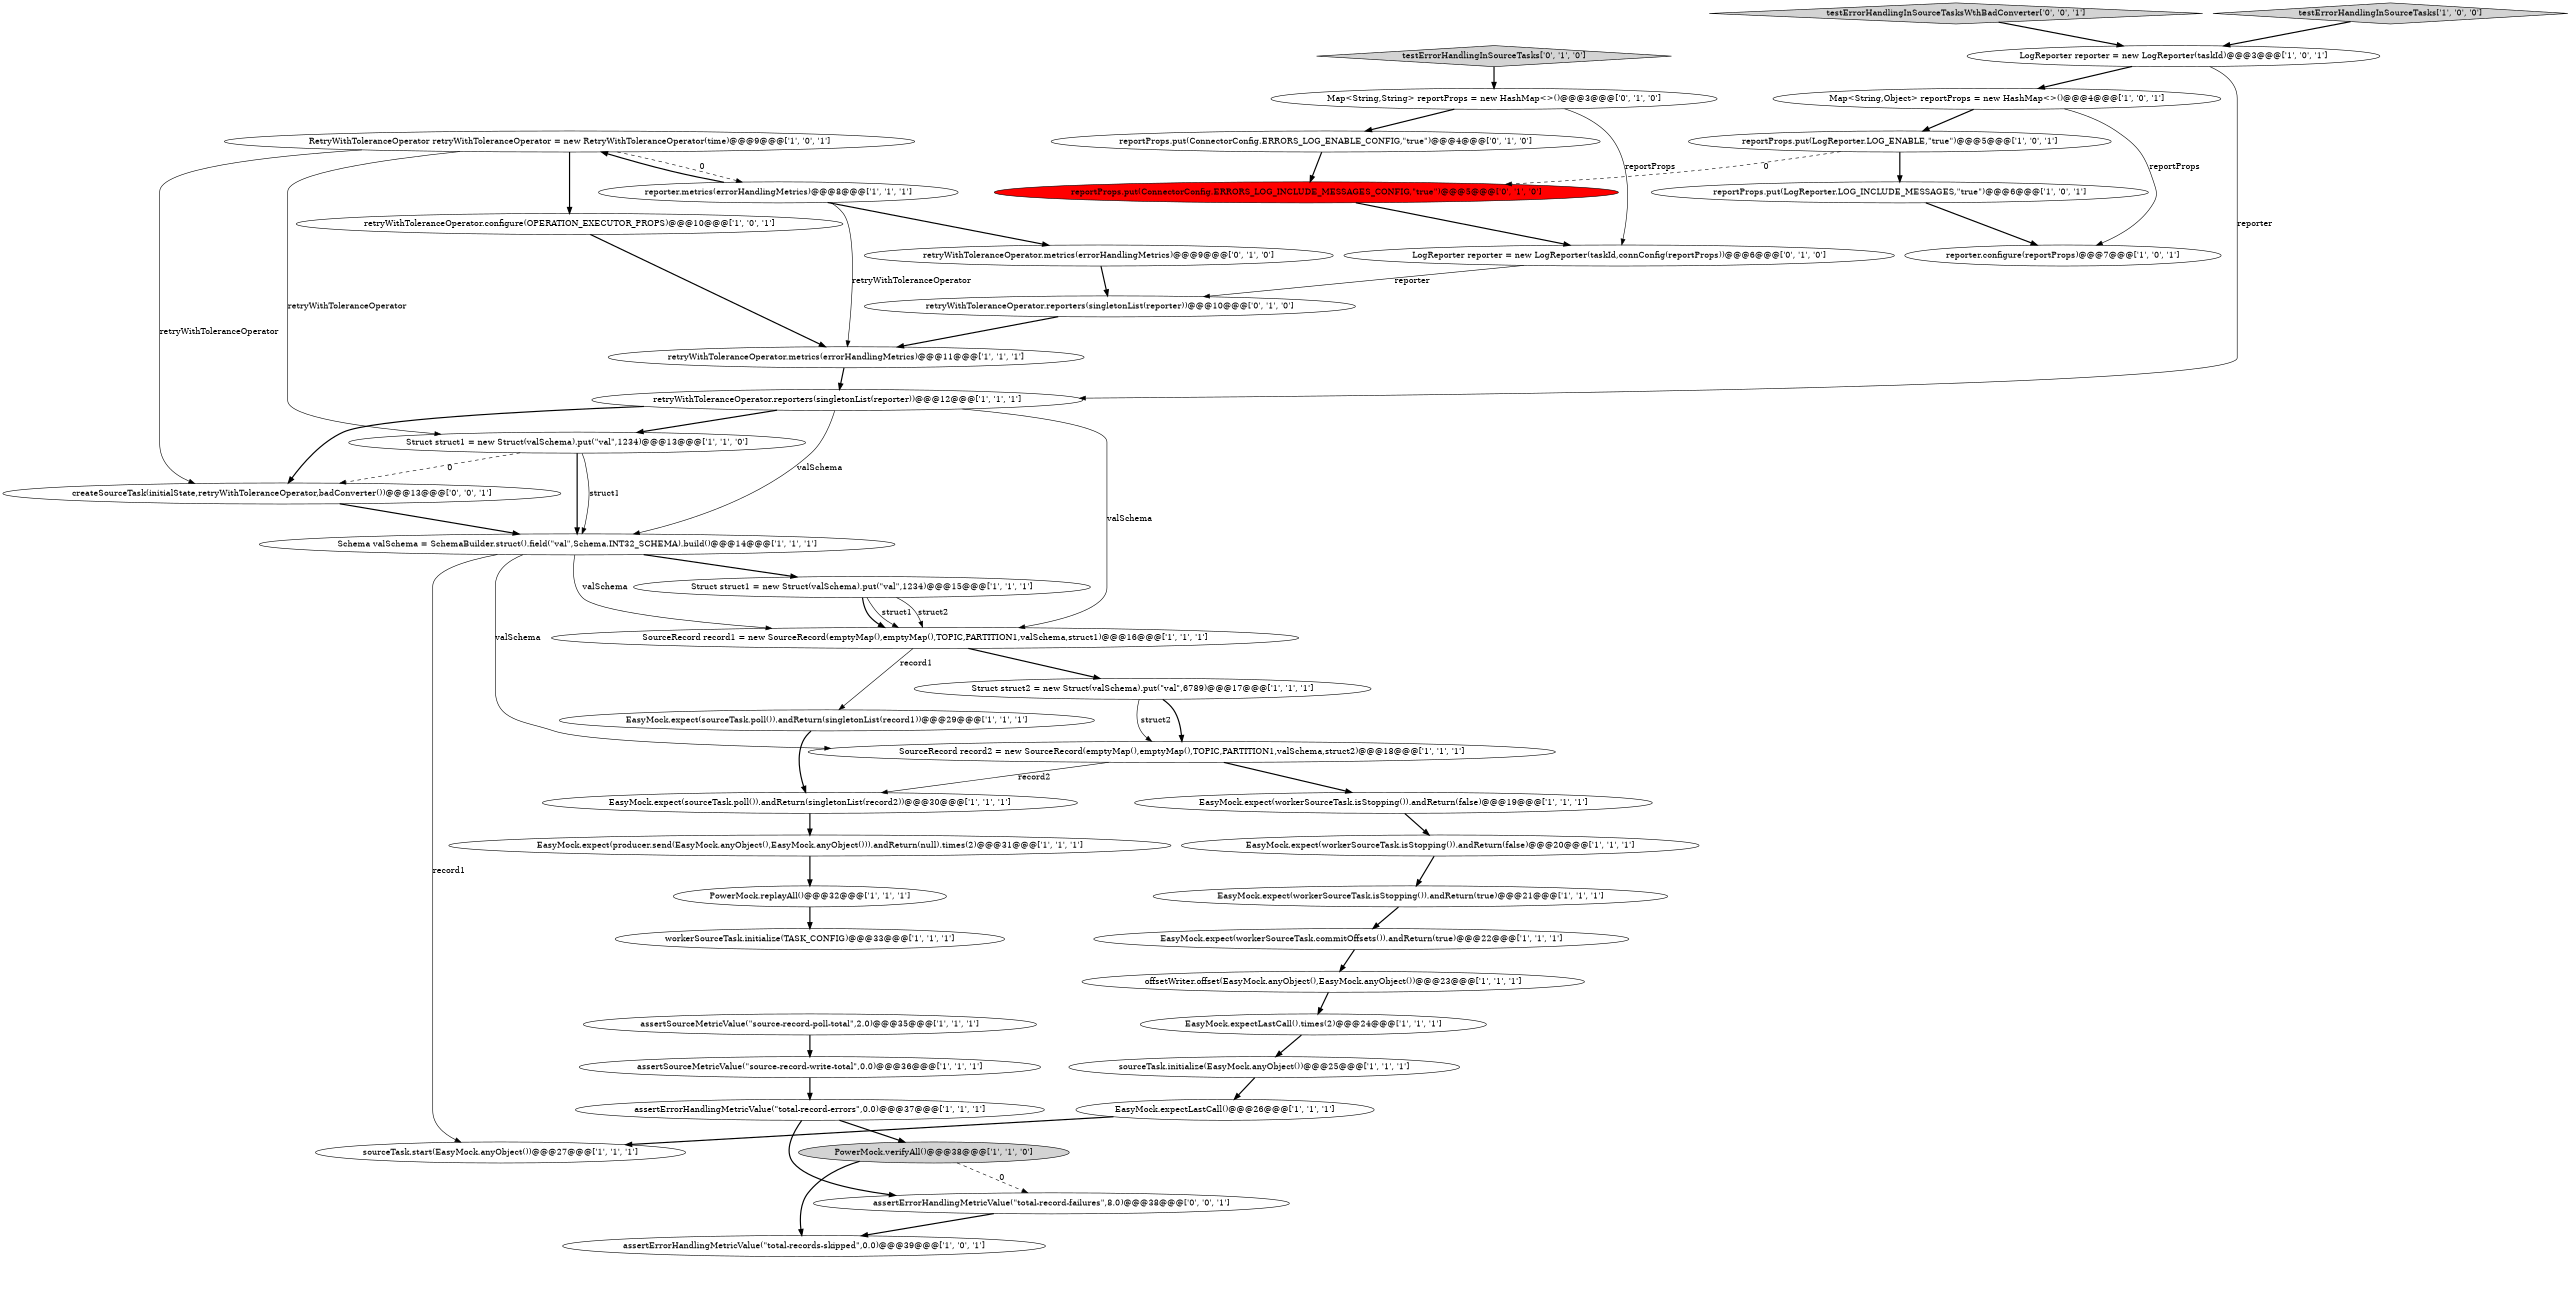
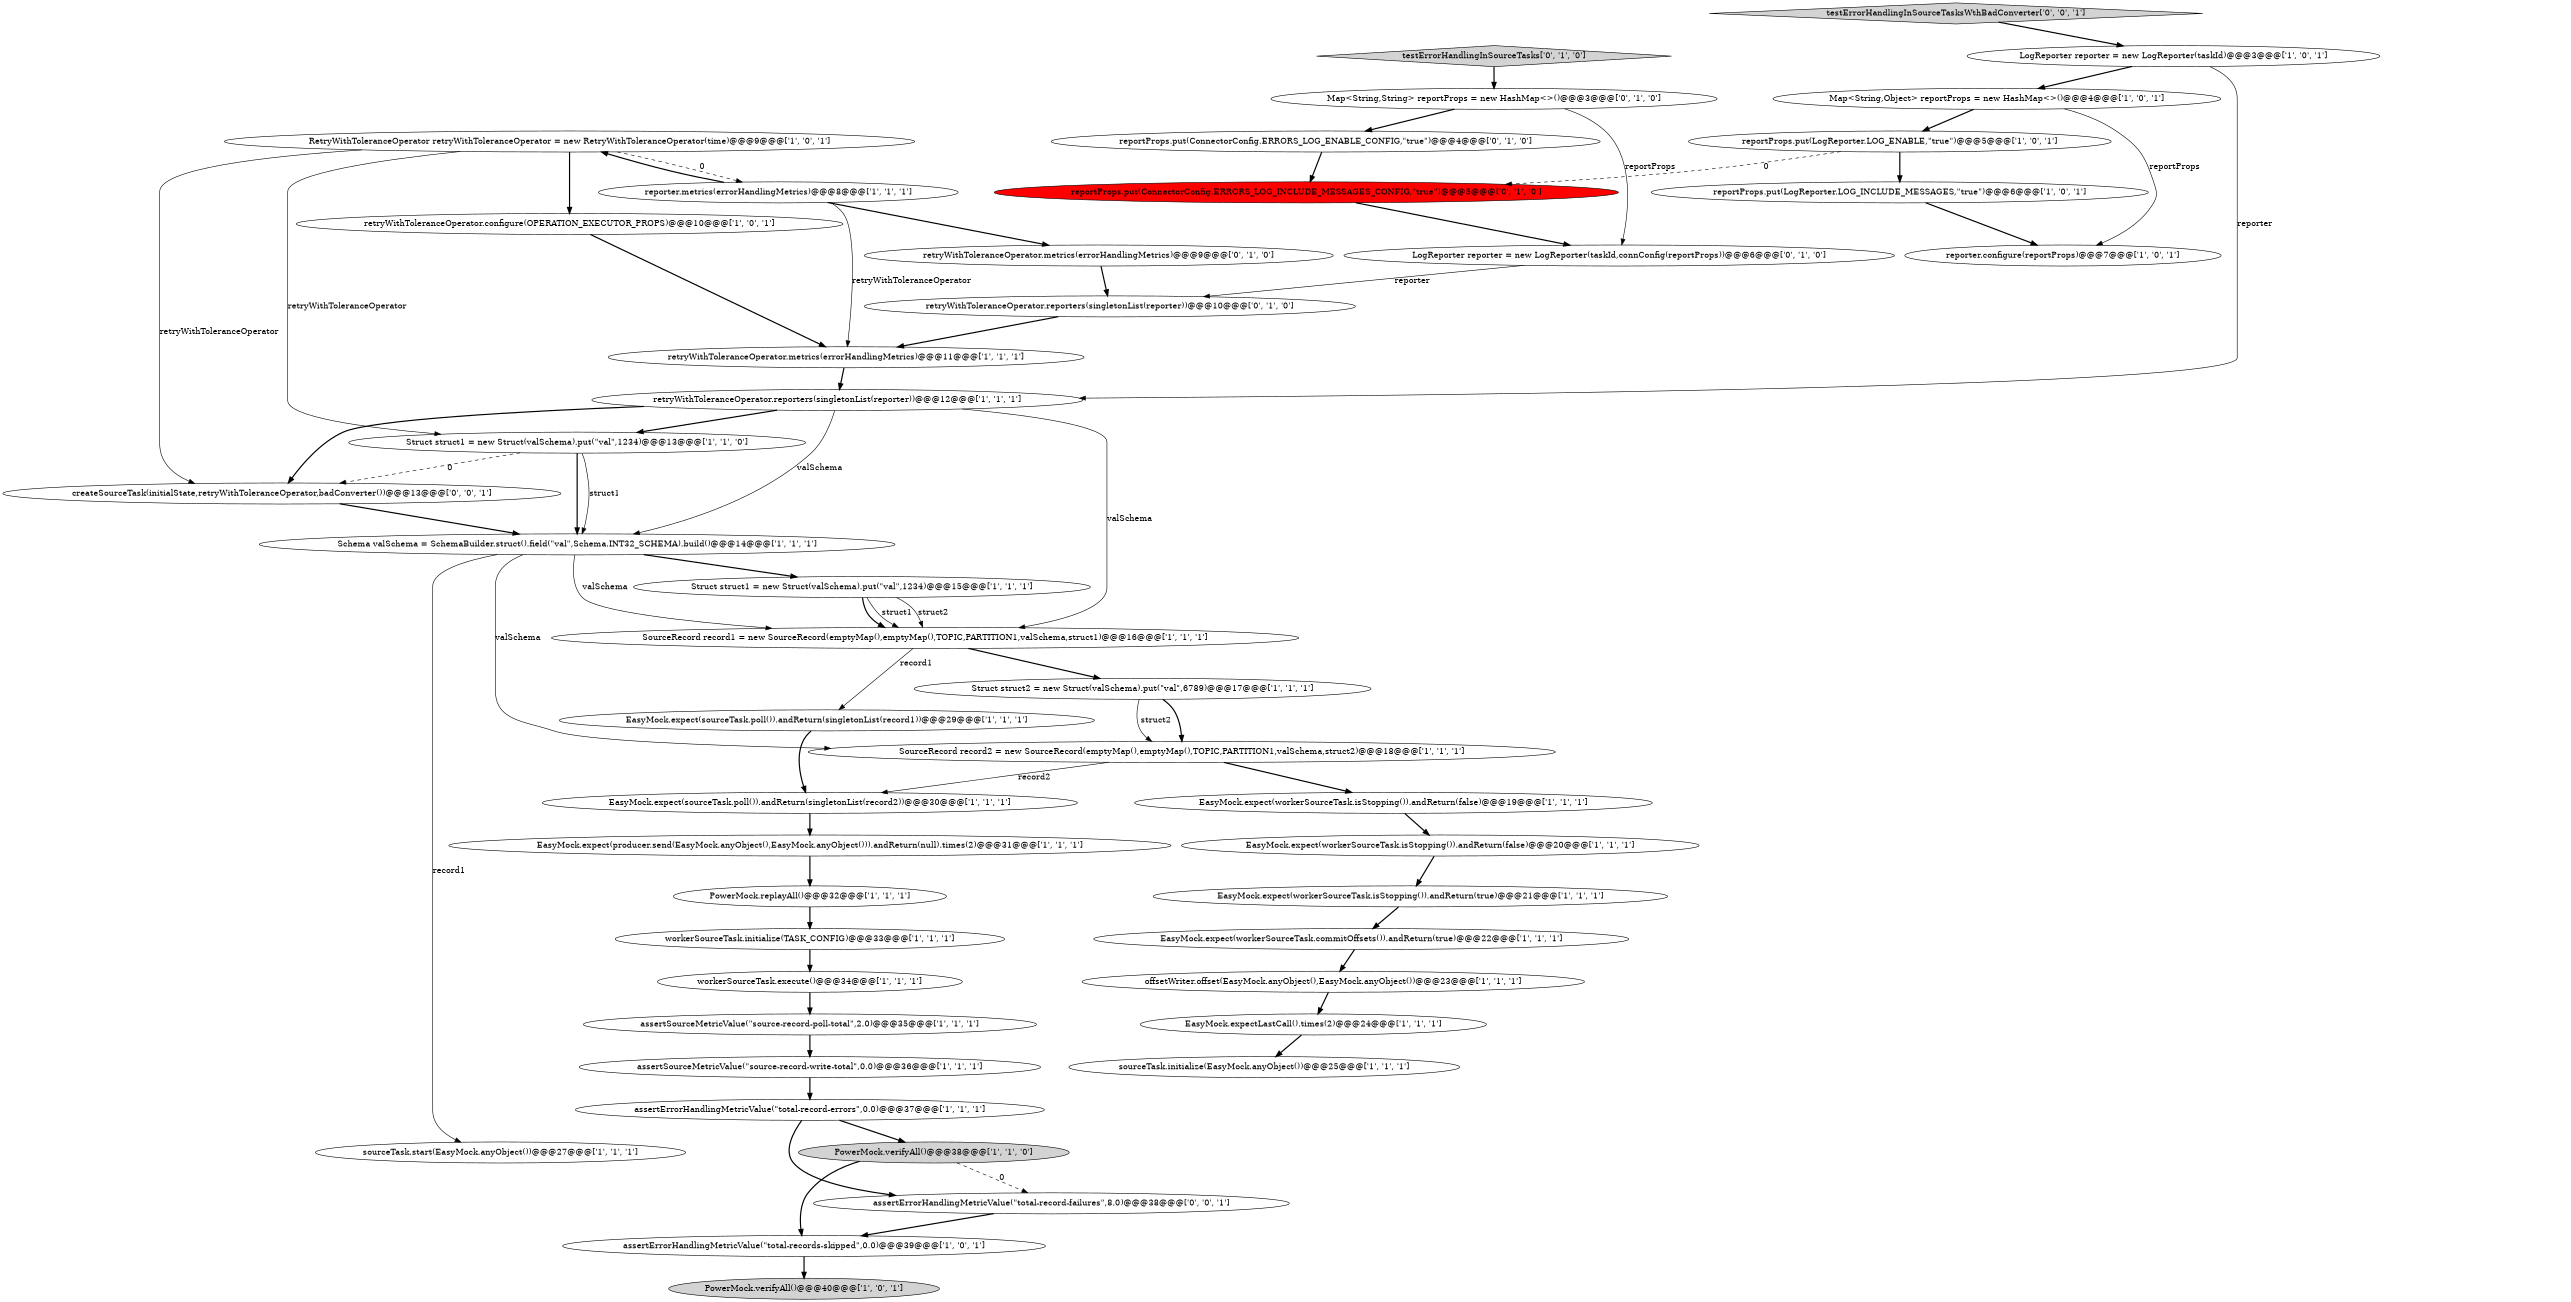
node "testErrorHandlingInSourceTasks['1', '0', '0']": removed
node "workerSourceTask.execute()@@@34@@@['1', '1', '1']": added
node "EasyMock.expectLastCall()@@@26@@@['1', '1', '1']": removed
node "PowerMock.verifyAll()@@@40@@@['1', '0', '1']": added
